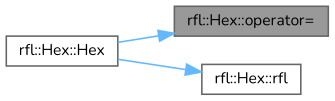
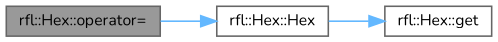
edge "rfl::Hex::Hex" -> "rfl::Hex::operator=": reversed
node "rfl::Hex::rfl": label "rfl::Hex::rfl" -> "rfl::Hex::get"
